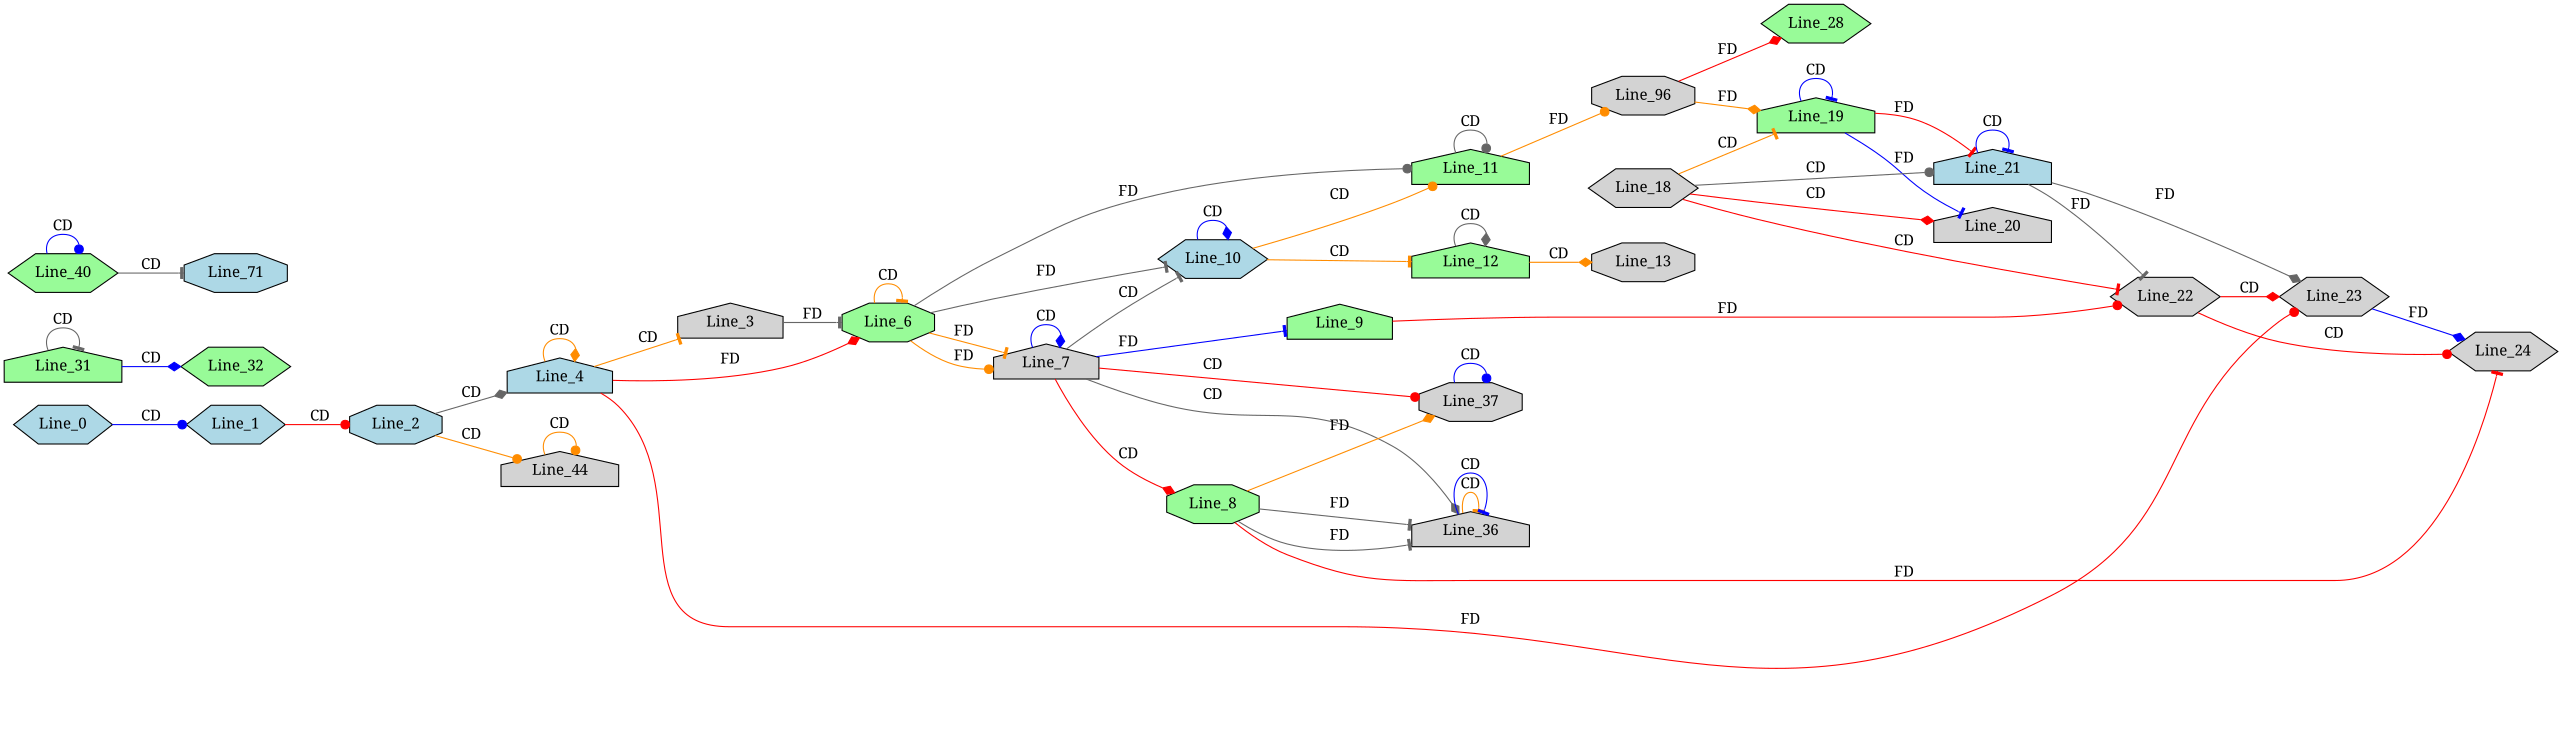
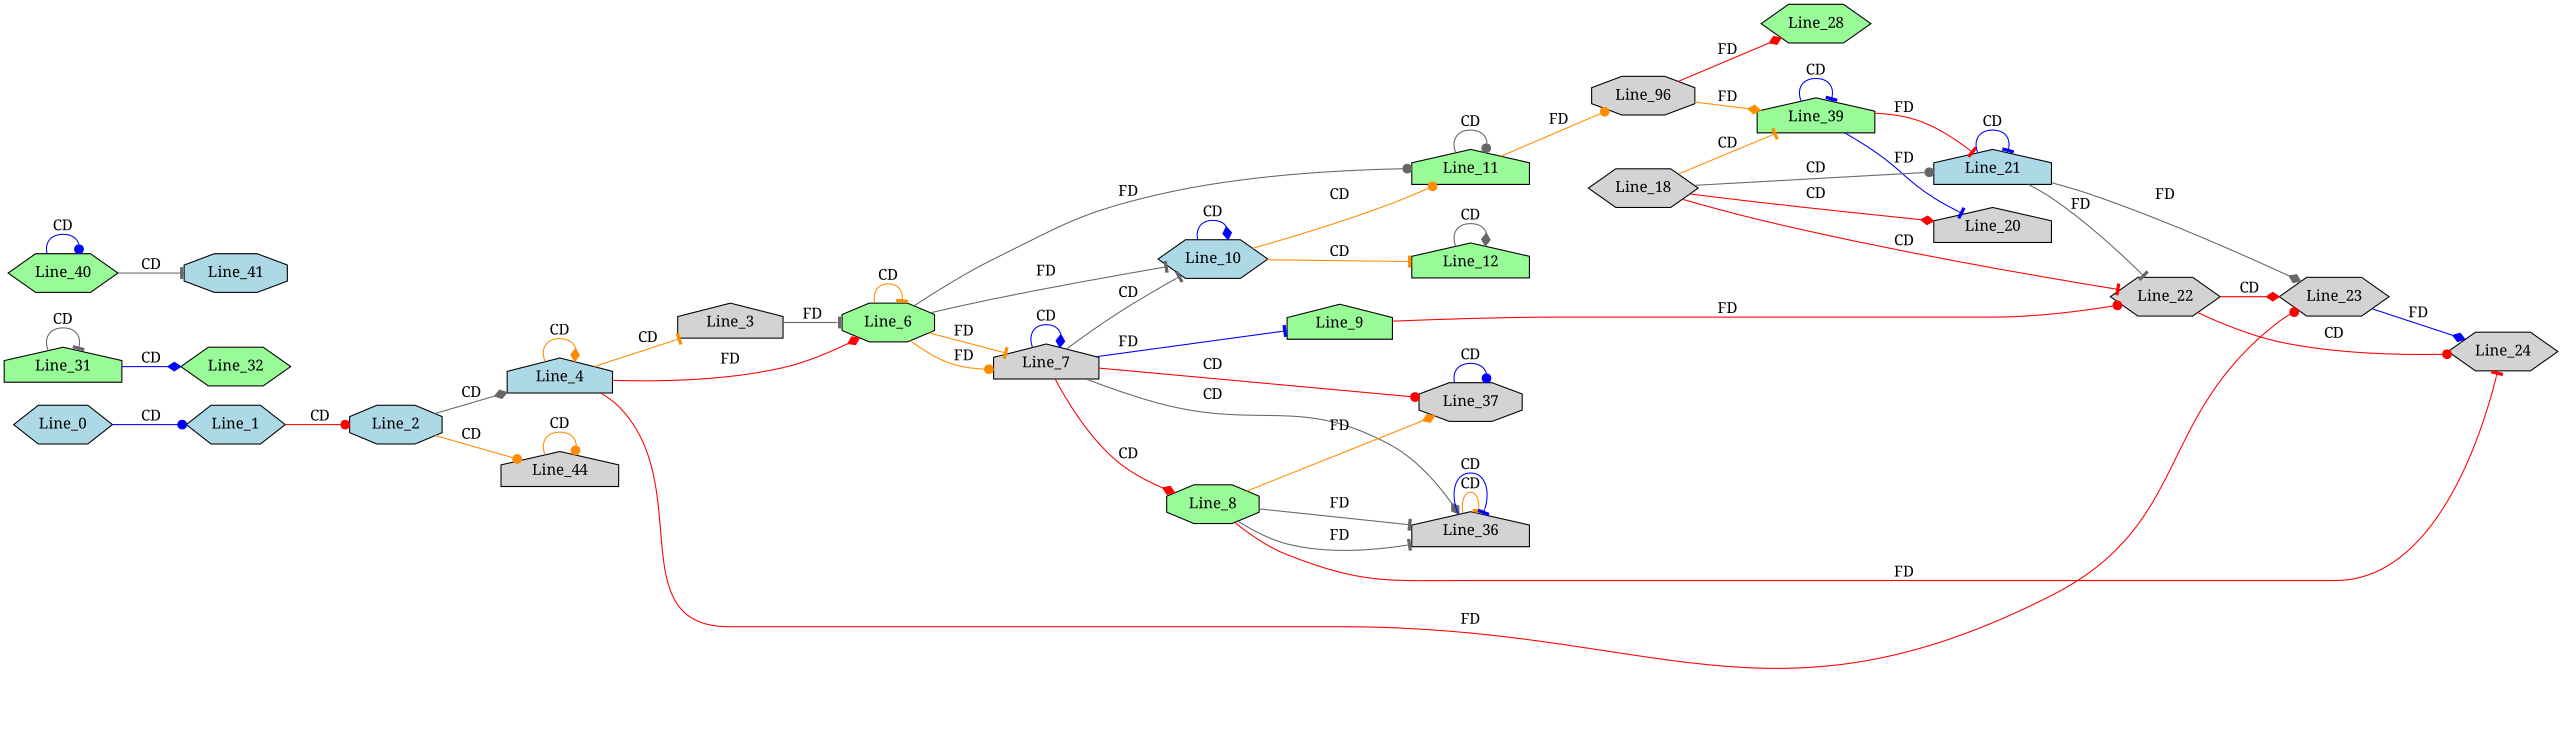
node "Line_19": label "Line_19" -> "Line_39"
node "Line_13": removed
node "Line_71": label "Line_71" -> "Line_41"
